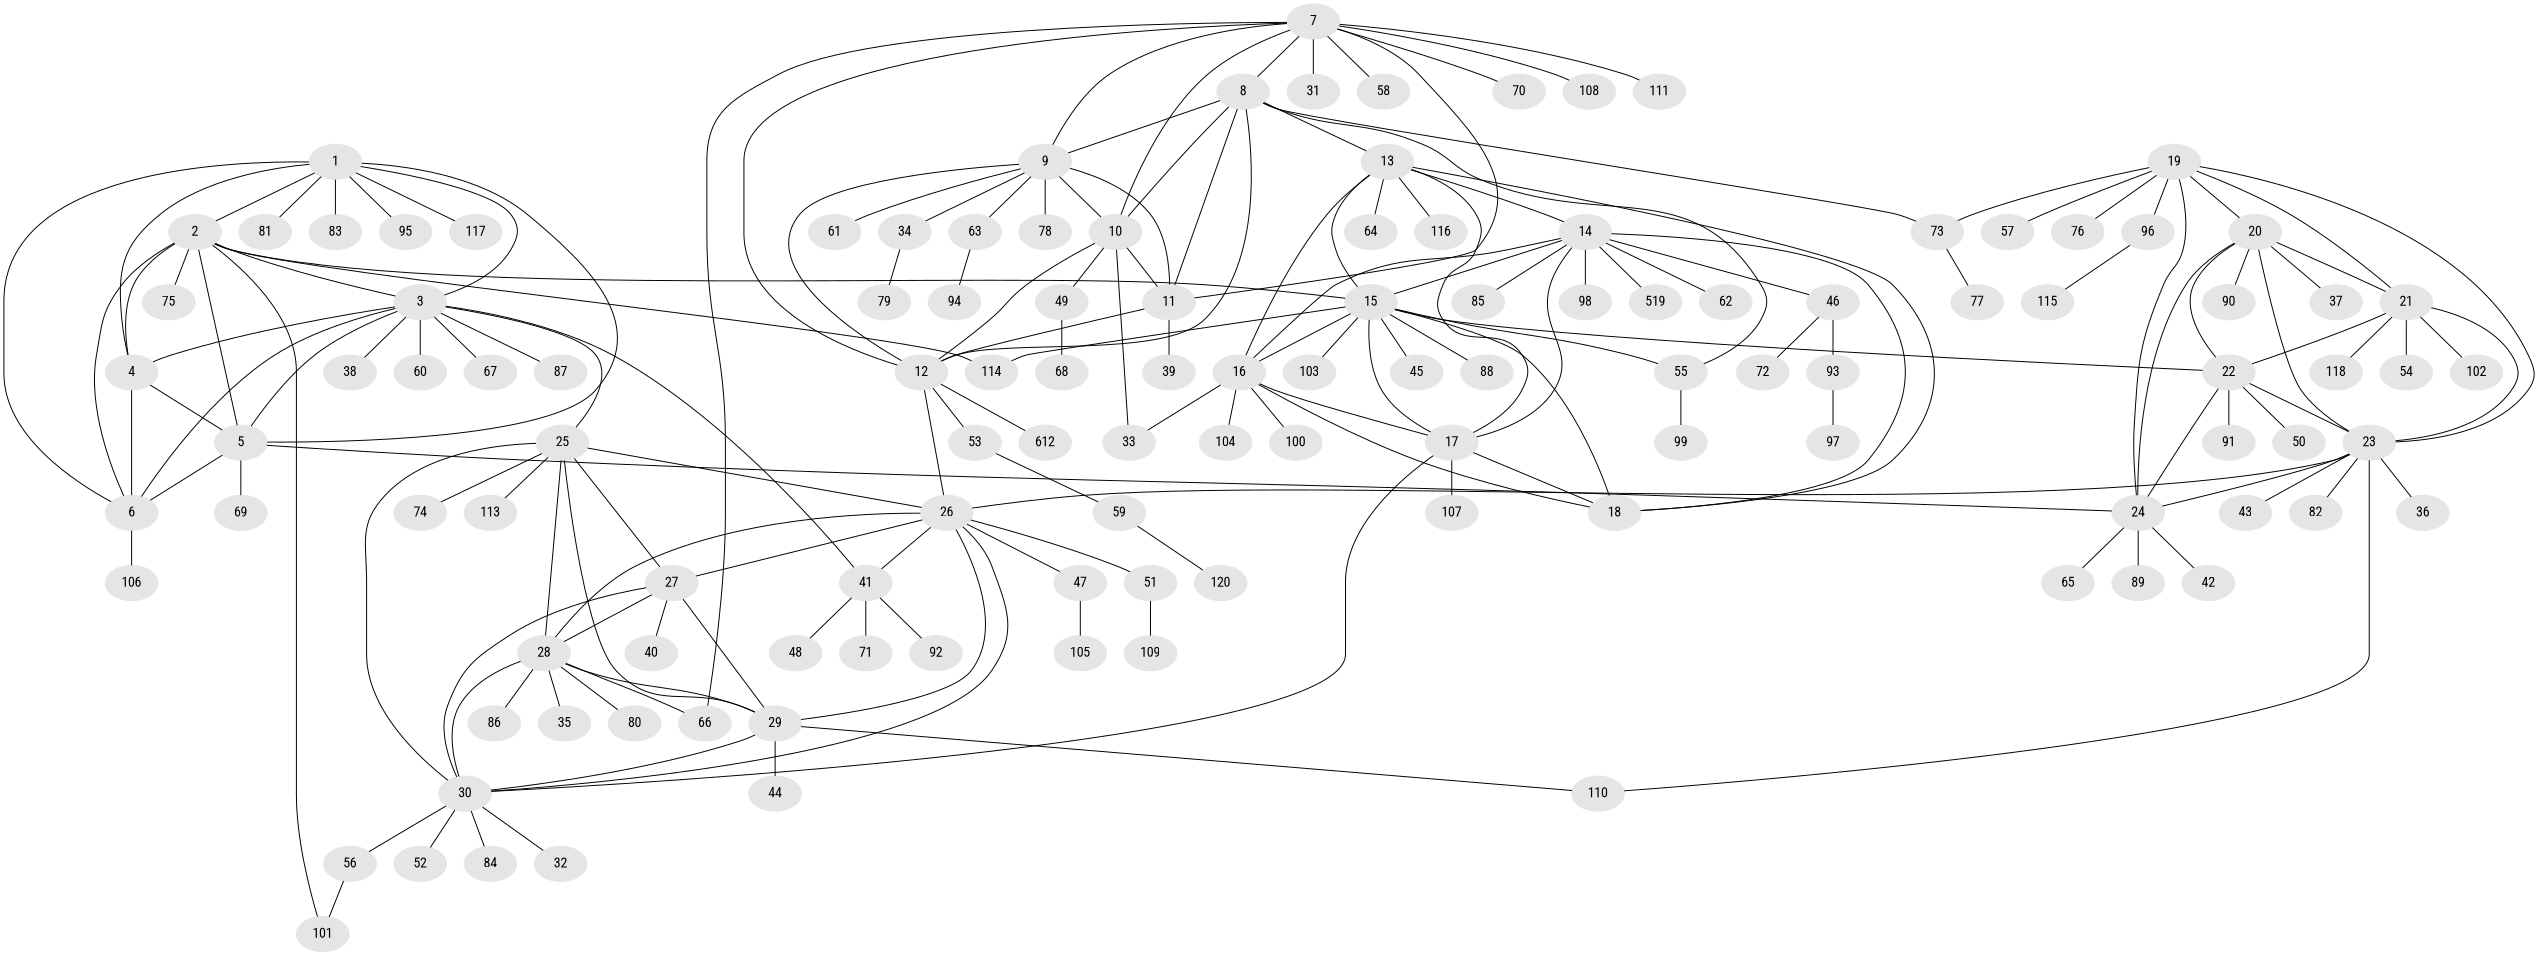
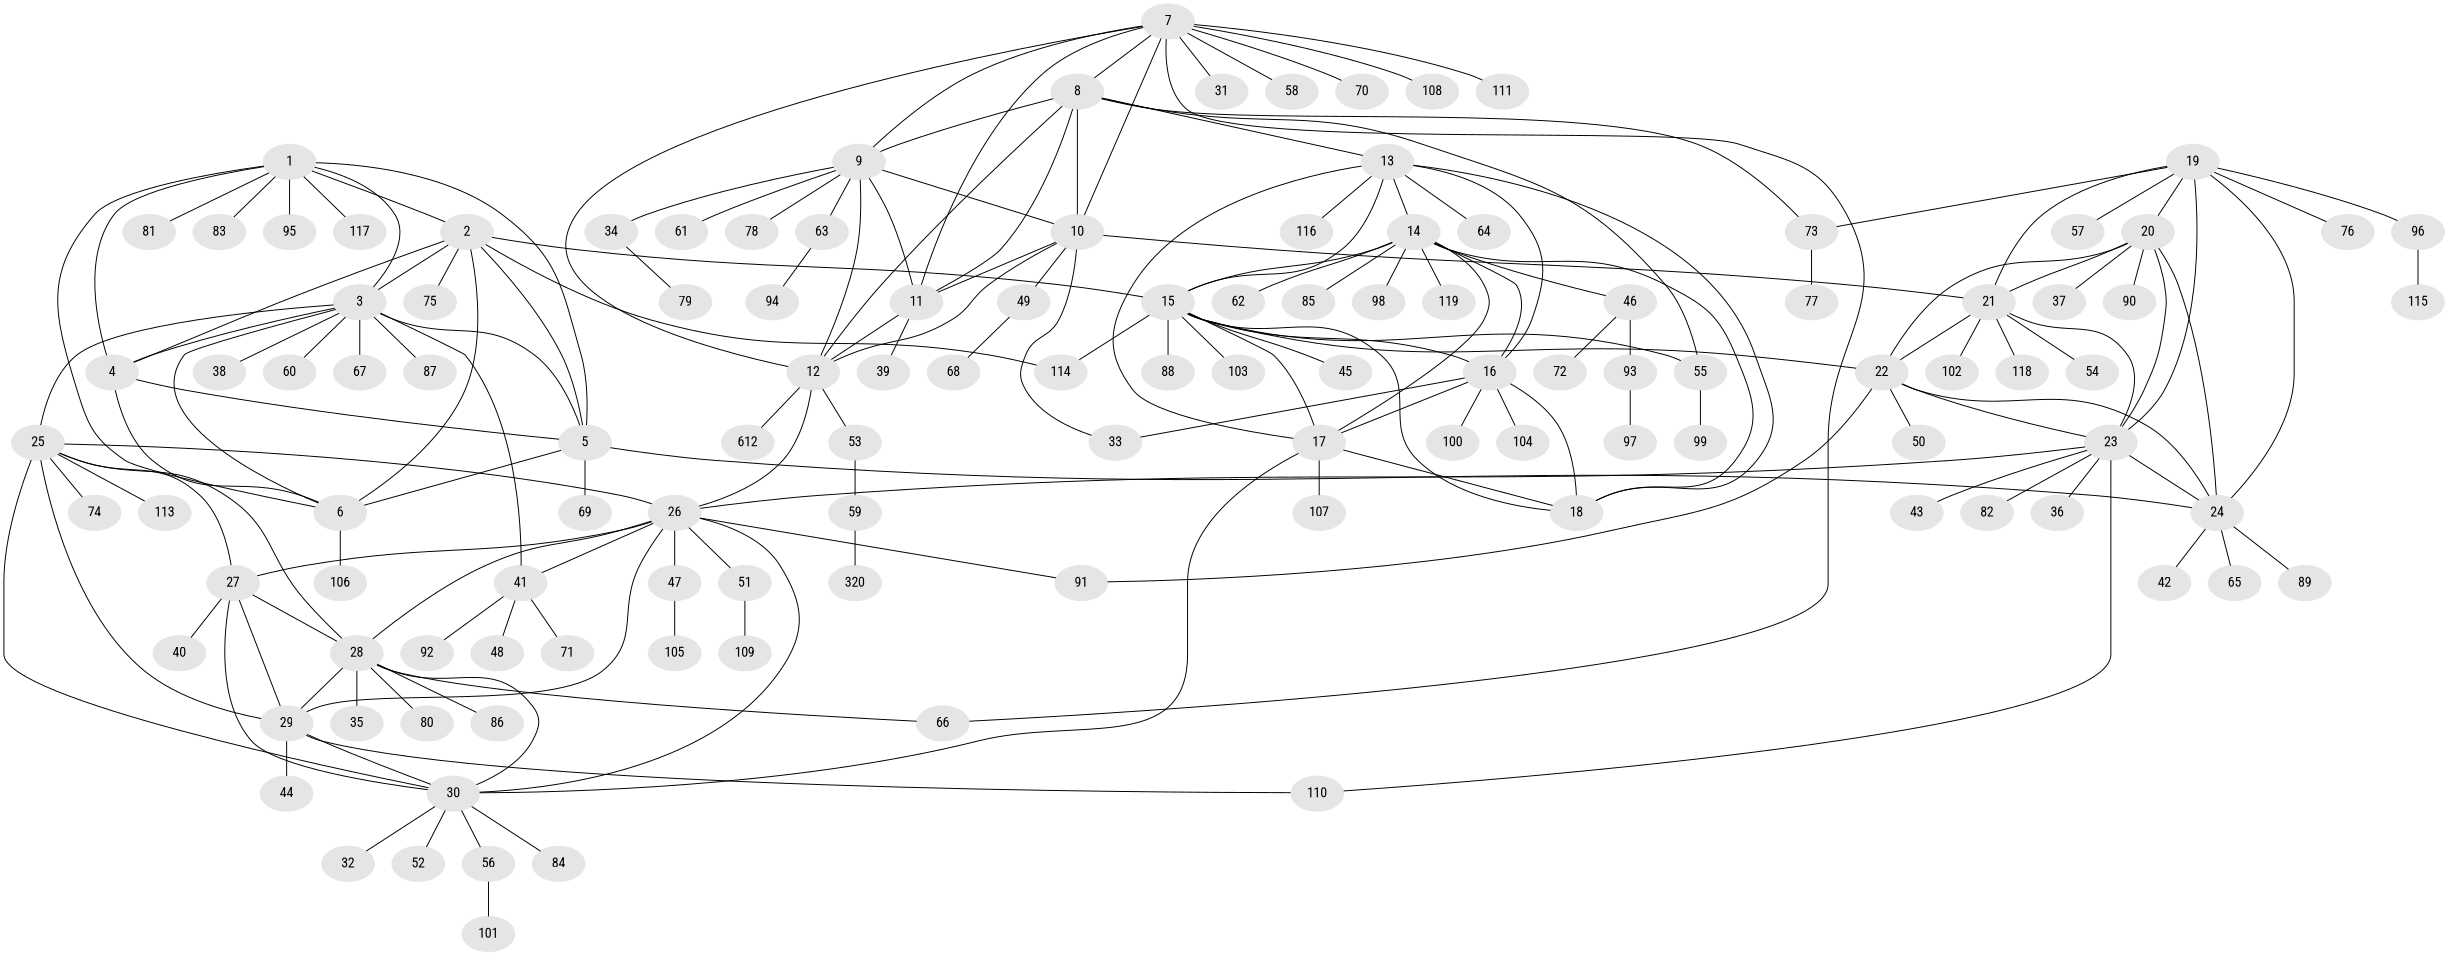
edge "10" -- "21": added
node "519": label "519" -> "119"
edge "26" -- "91": added
edge "2" -- "101": removed
node "120": label "120" -> "320"
